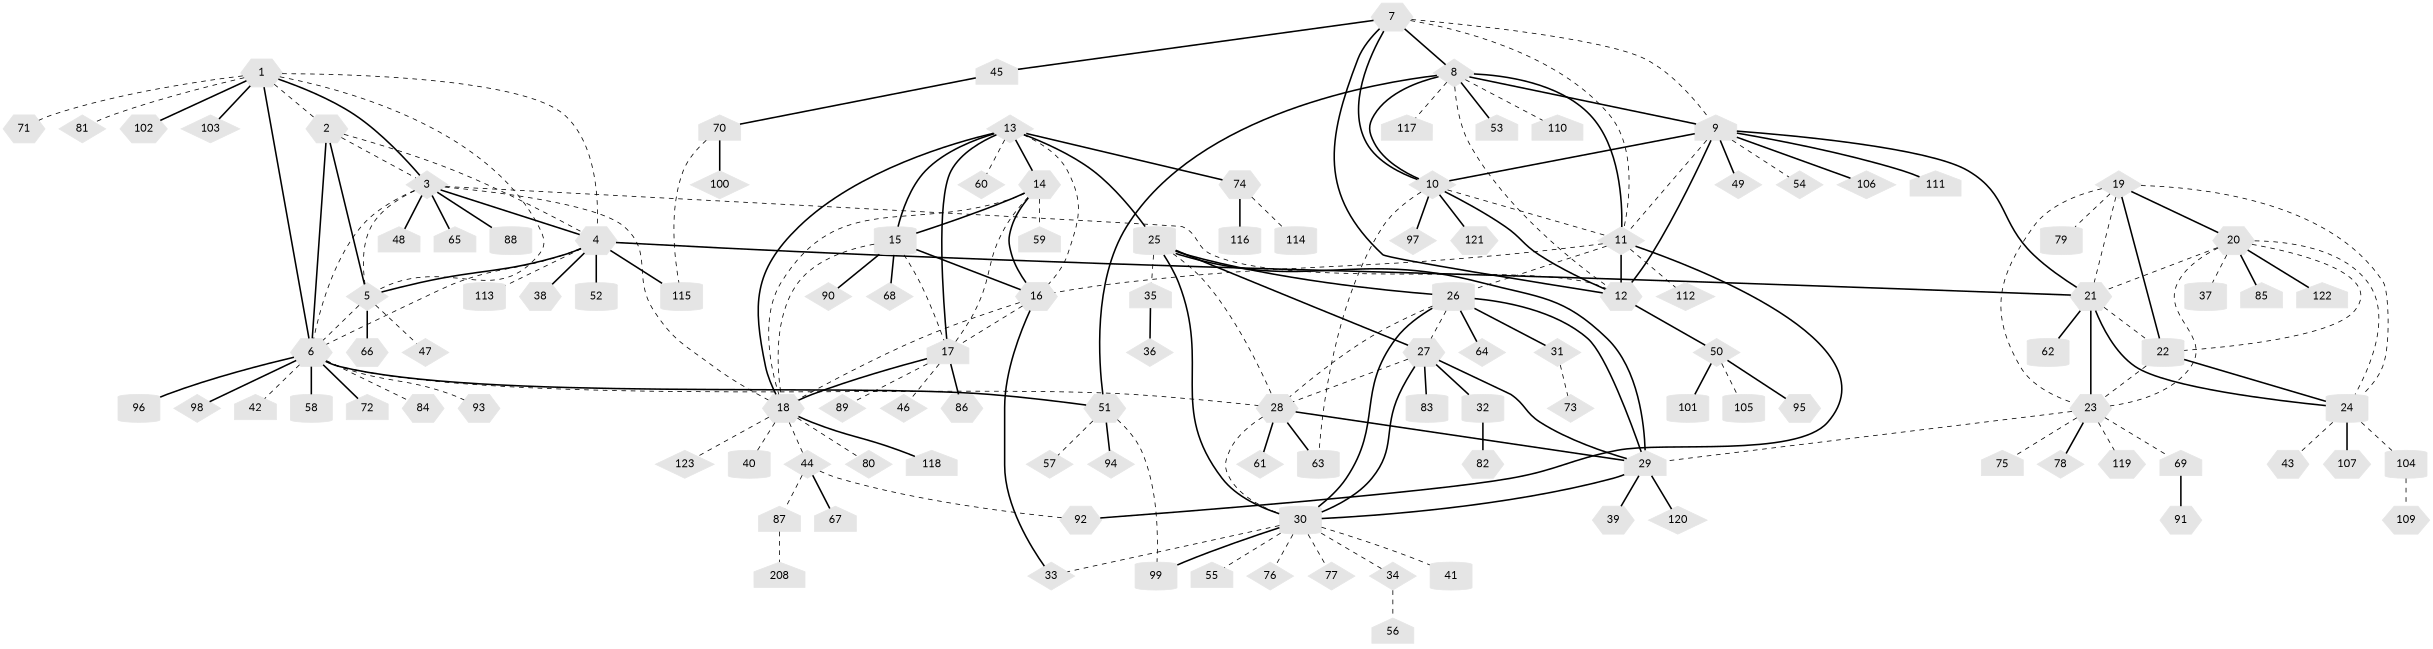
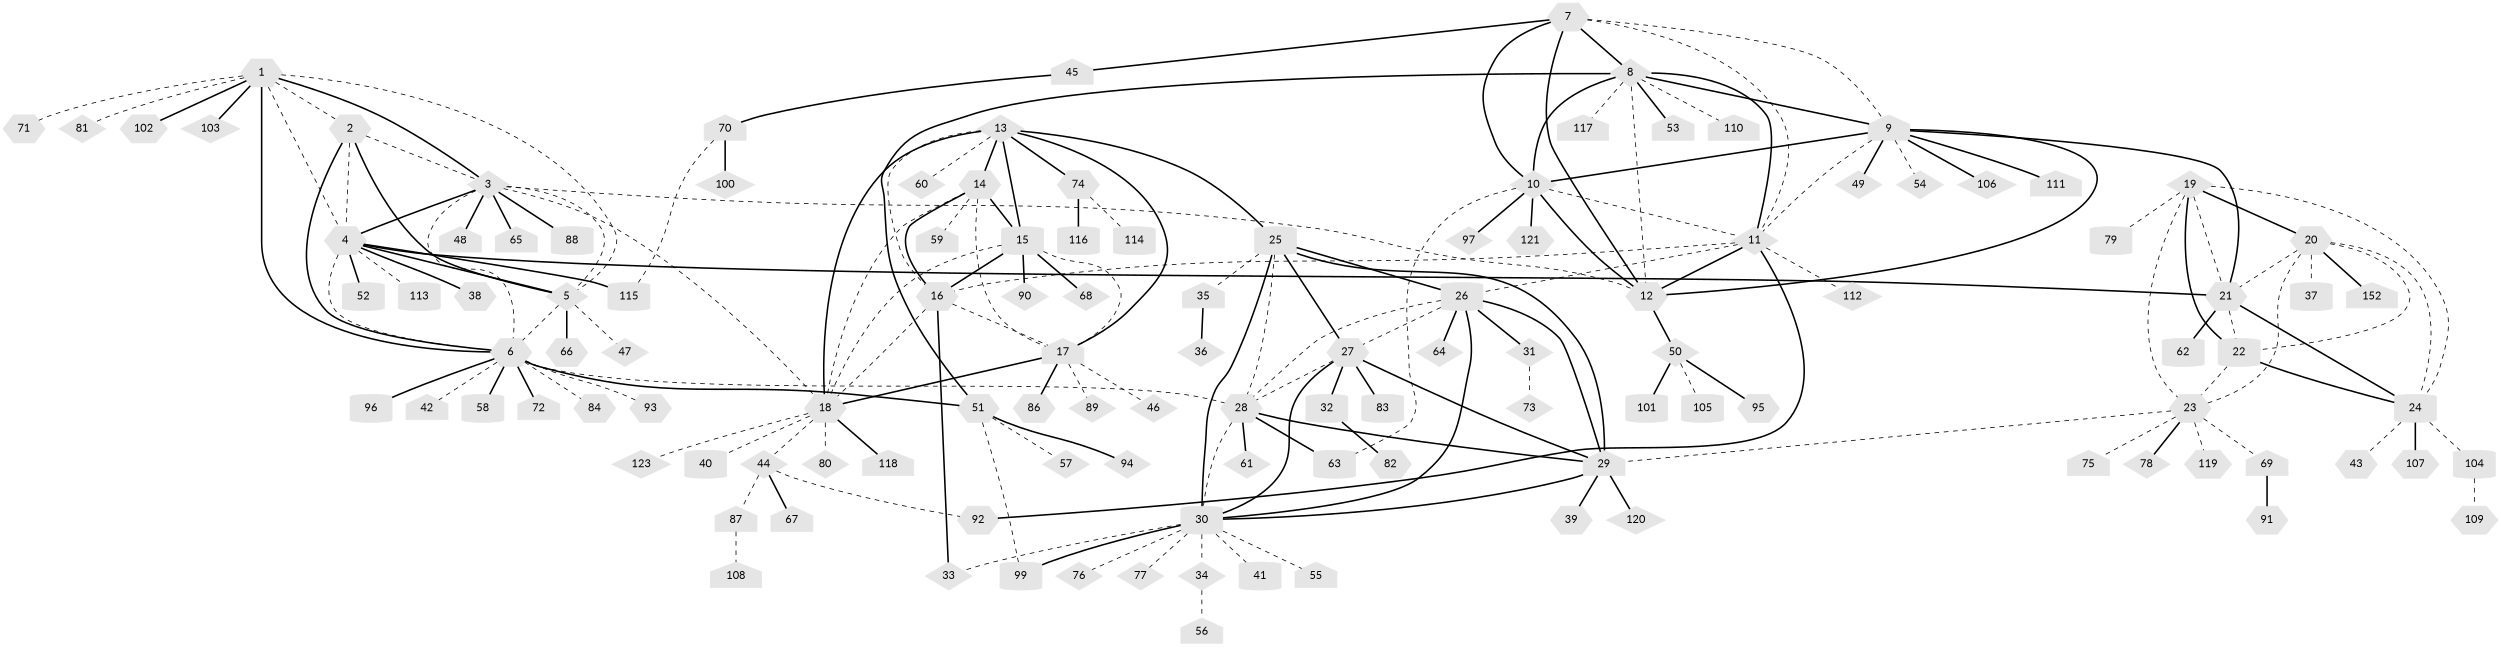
node "85": removed
node "122": label "122" -> "152"
edge "21" -- "23": removed
node "98": removed
node "208": label "208" -> "108"
